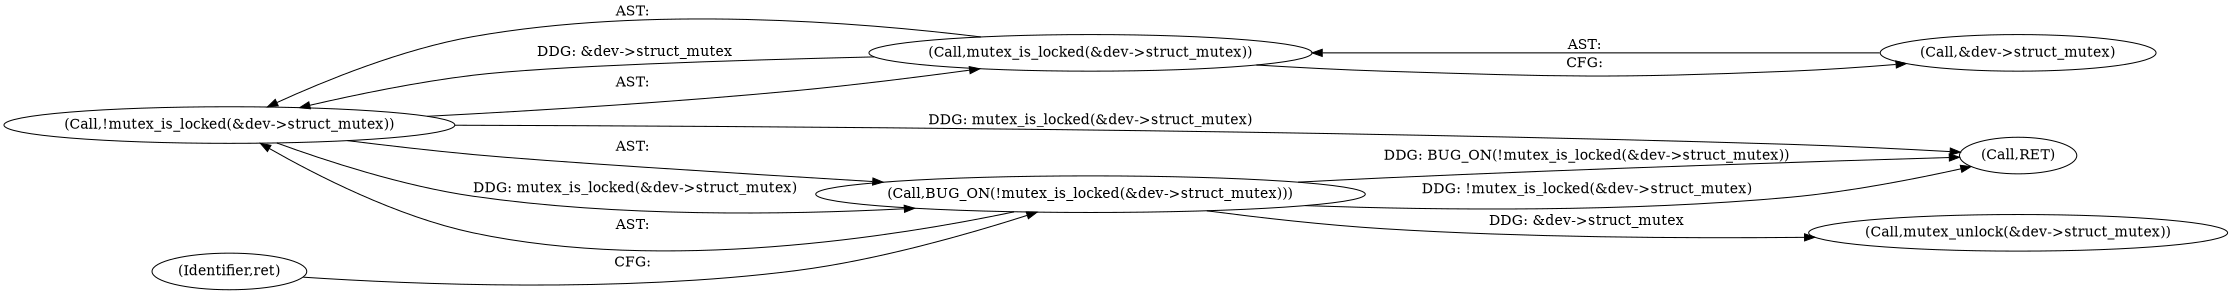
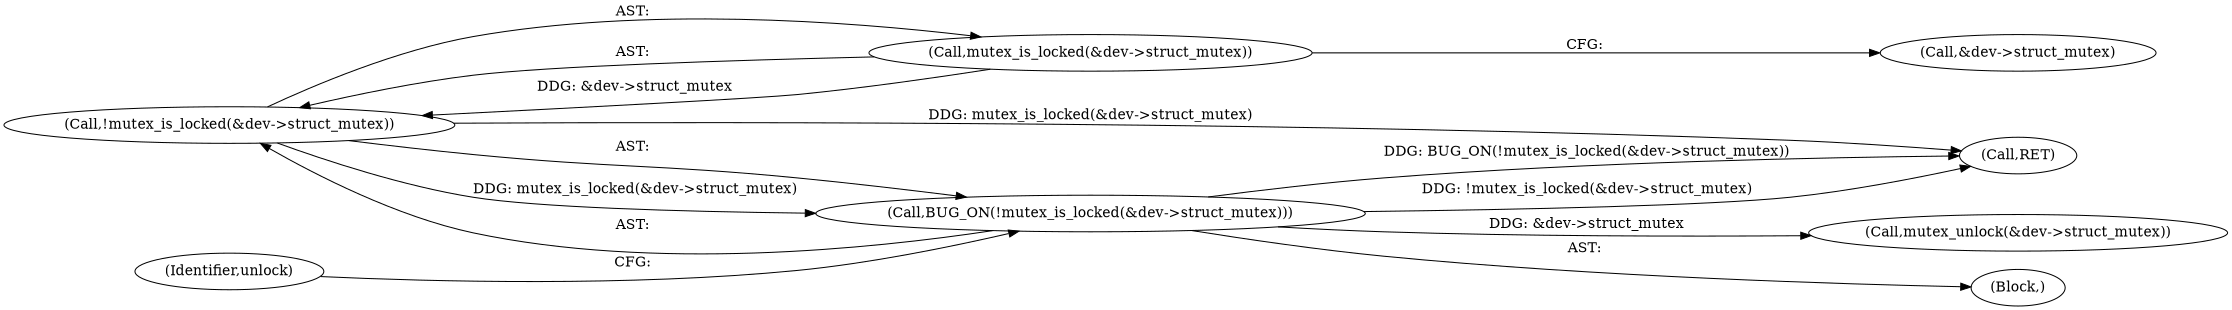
edge "(Call,&dev->struct_mutex)" -> "(Call,mutex_is_locked(&dev->struct_mutex))": removed, label "AST:"
node "(Identifier,ret)": label "(Identifier,ret)" -> "(Identifier,unlock)"
node "(Block,)": added
